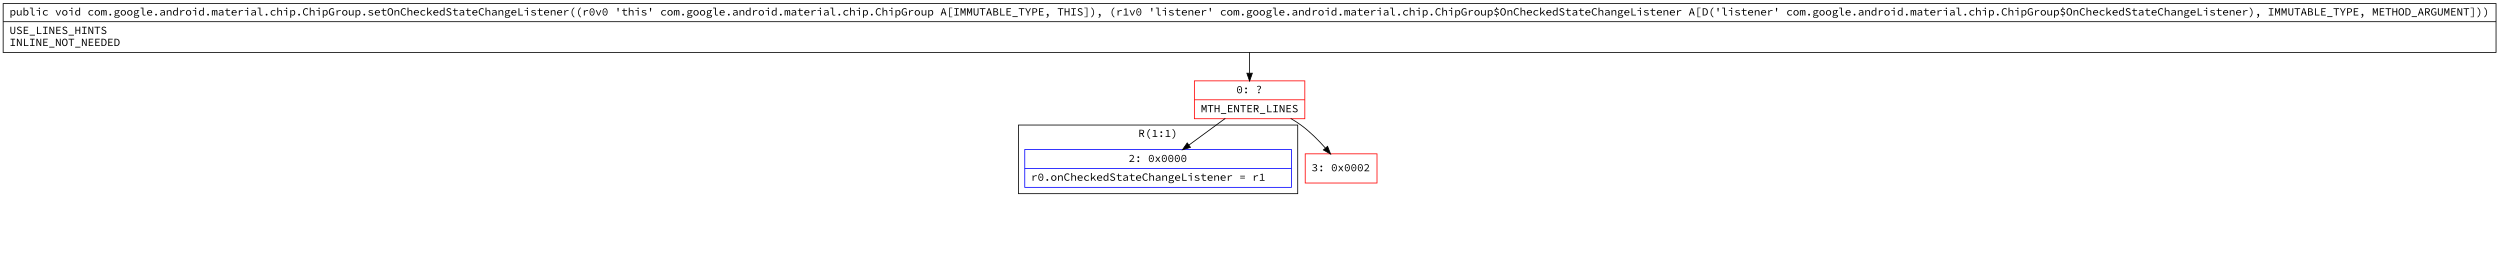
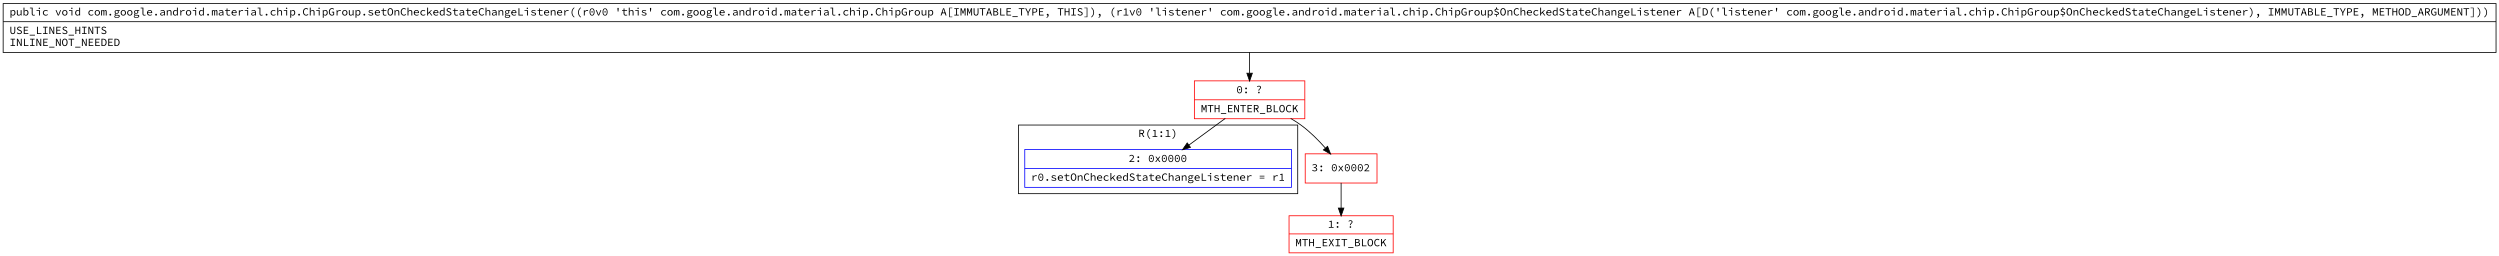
node "0: ?": text "MTH_ENTER_LINES" -> "MTH_ENTER_BLOCK"
node "2: 0x0000": text "r0.onCheckedStateChangeListener = r1" -> "r0.setOnCheckedStateChangeListener = r1"
node "1: ?": added
